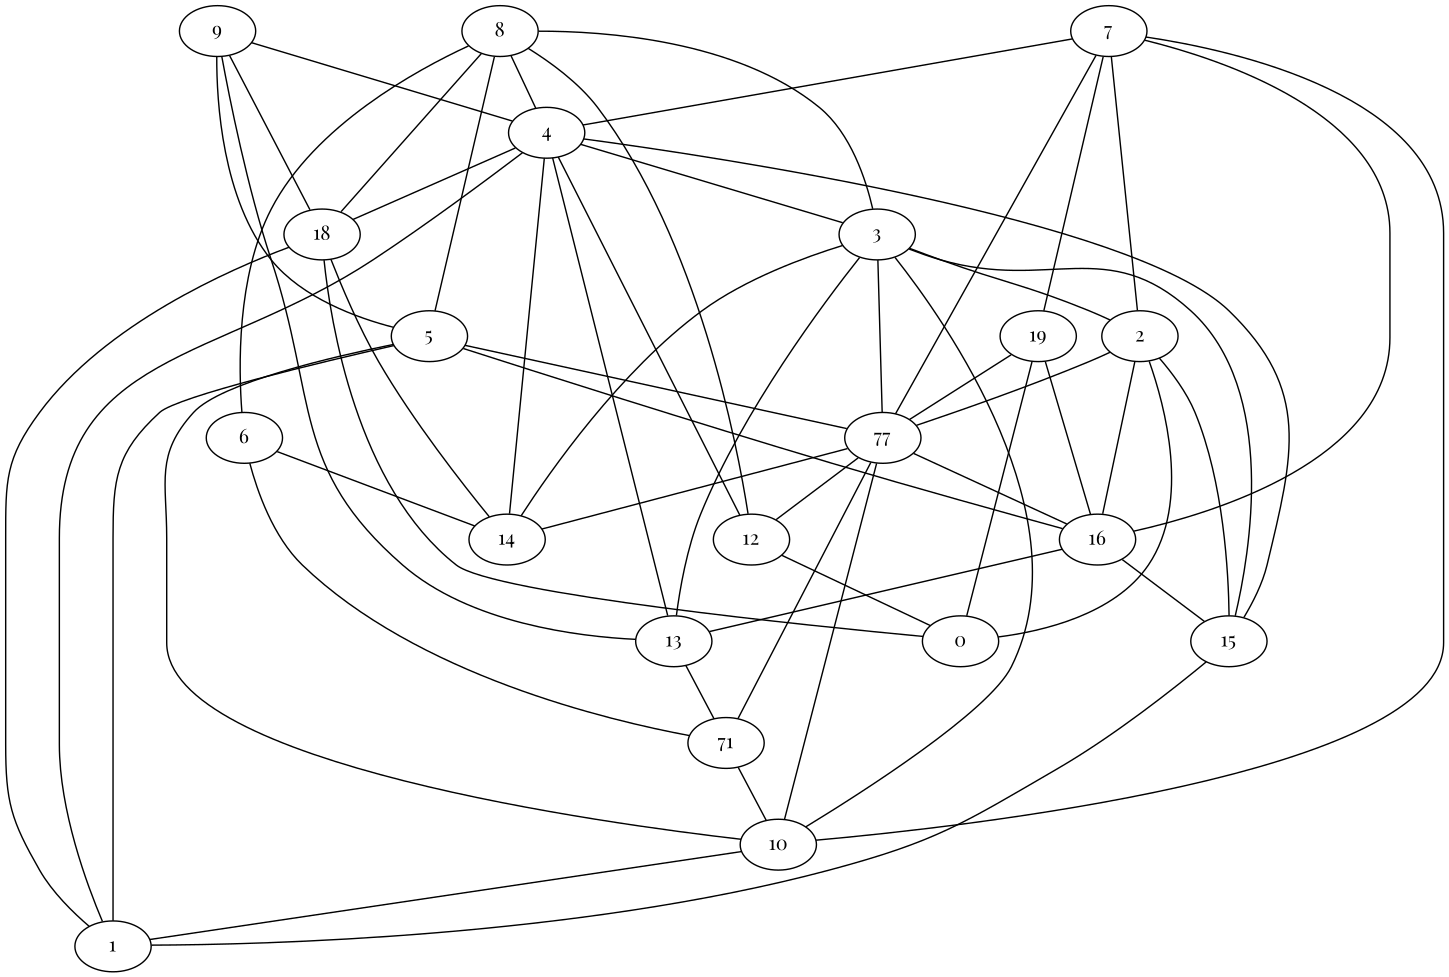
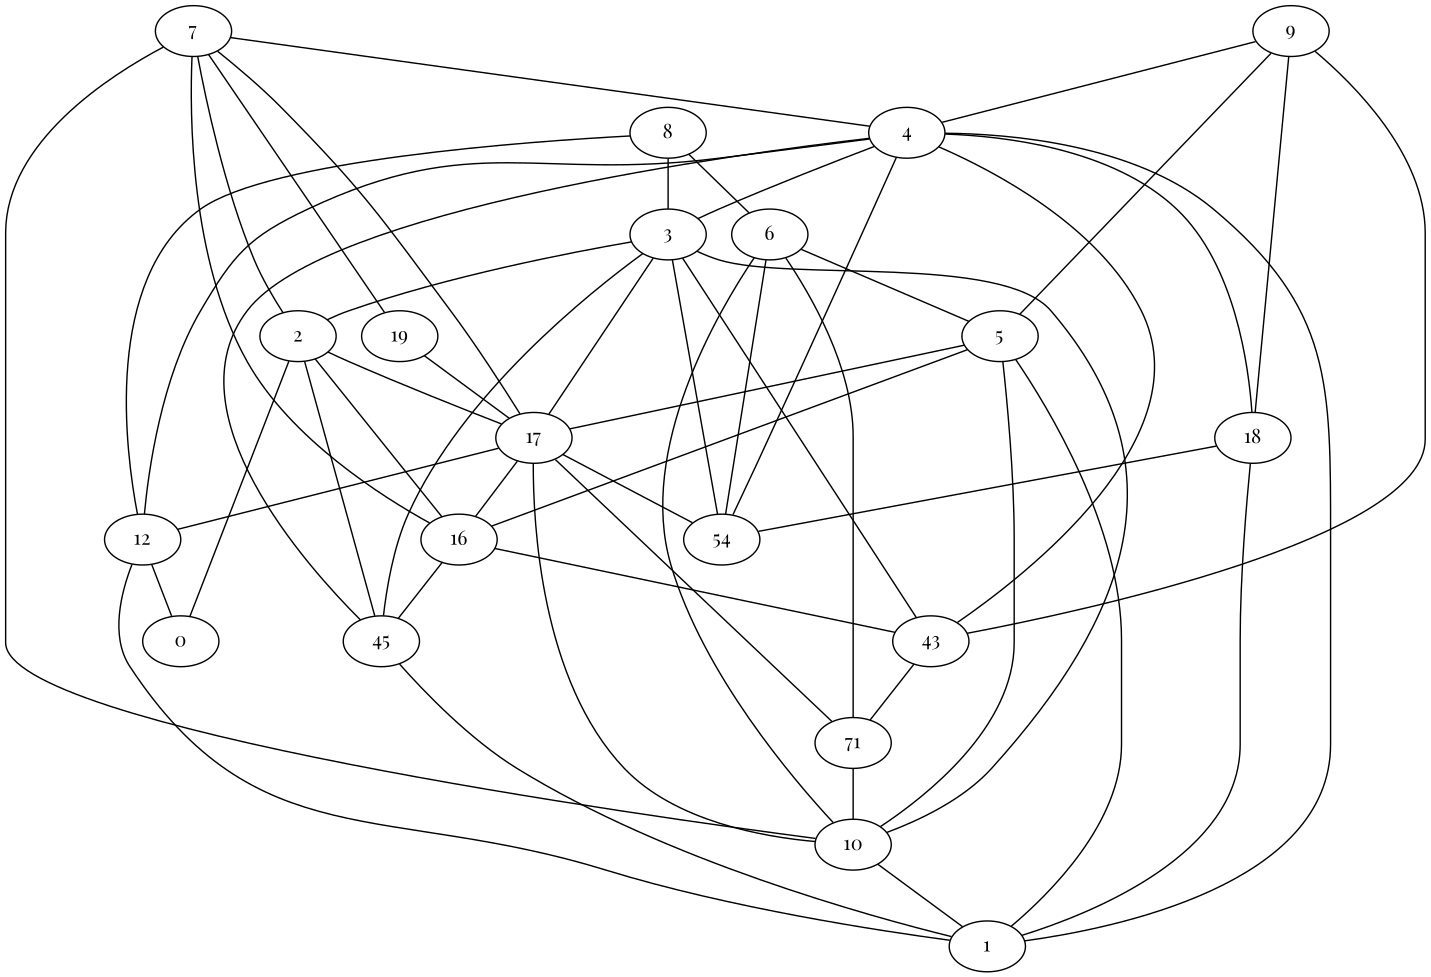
edge "8" -- "4": removed
edge "8" -- "18": removed
edge "8" -- "5": now "6" -- "5"
node "77": label "77" -> "17"
edge "19" -- "16": removed
edge "19" -- "0": removed
node "14": label "14" -> "54"
edge "6" -- "10": added
edge "18" -- "0": removed
node "13": label "13" -> "43"
node "15": label "15" -> "45"
edge "12" -- "1": added
